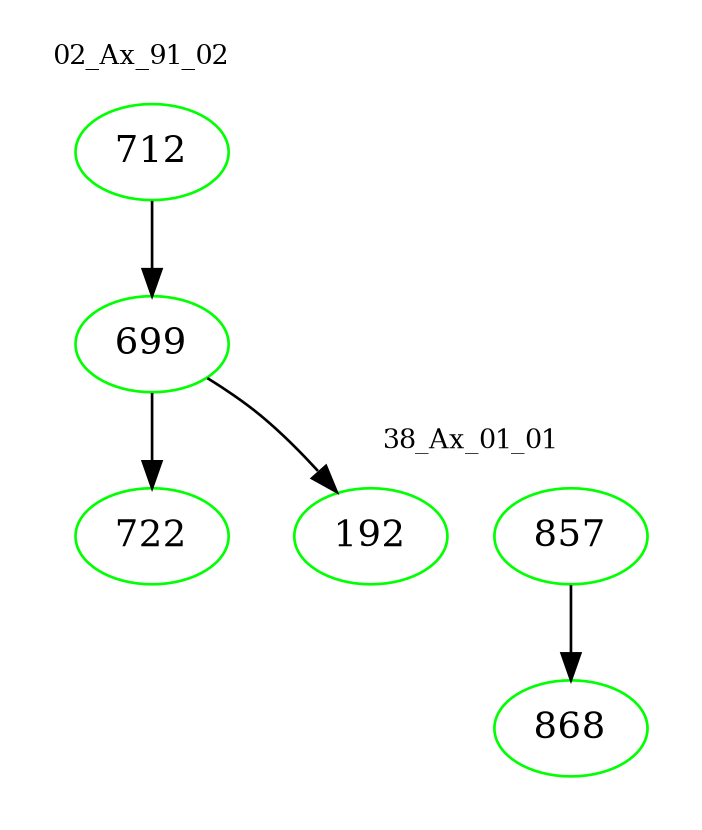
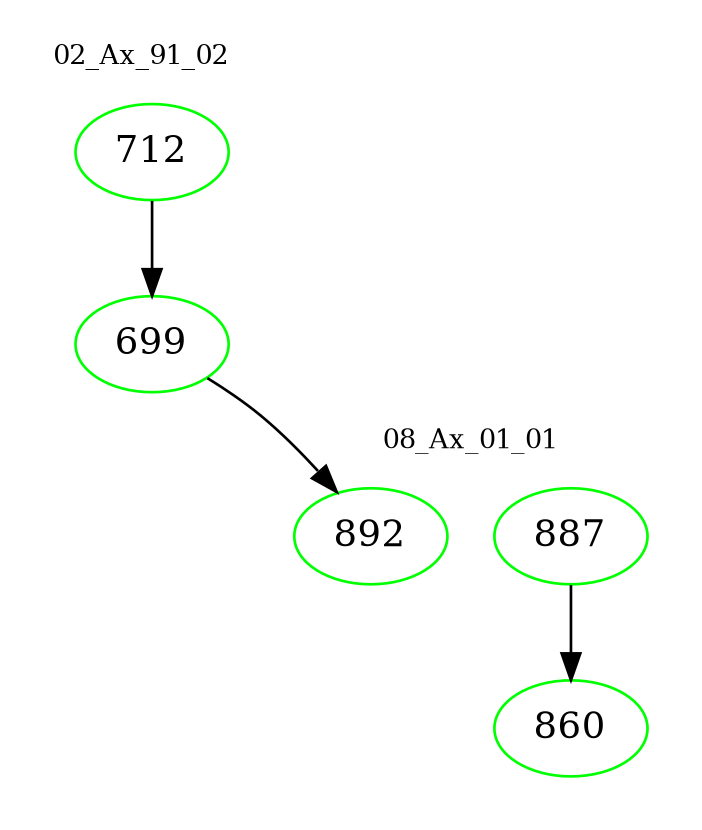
cluster "38_Ax_01_01": label "38_Ax_01_01" -> "08_Ax_01_01"
node "722": removed
node "192": label "192" -> "892"
node "857": label "857" -> "887"
node "868": label "868" -> "860"
